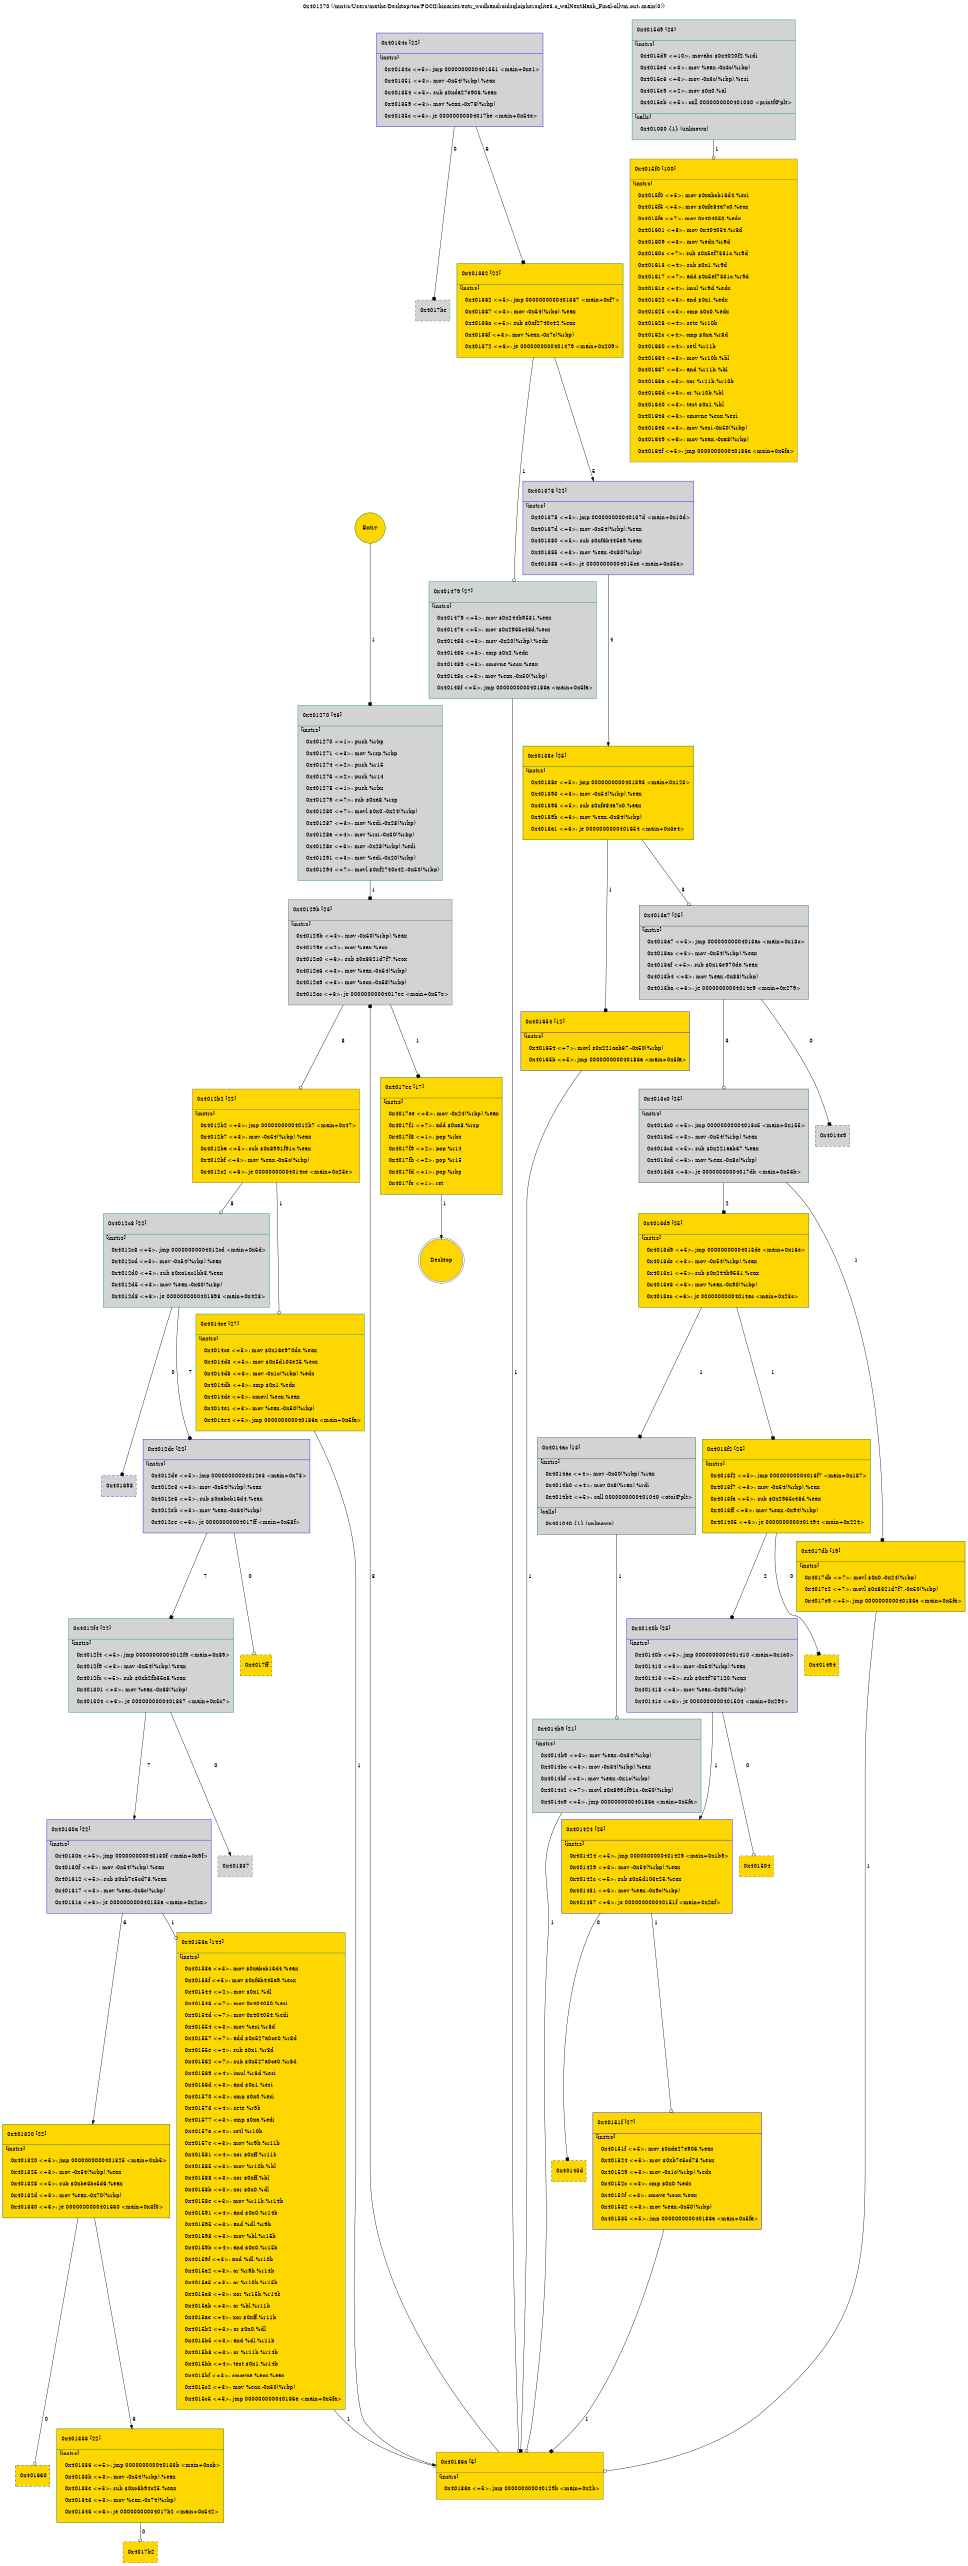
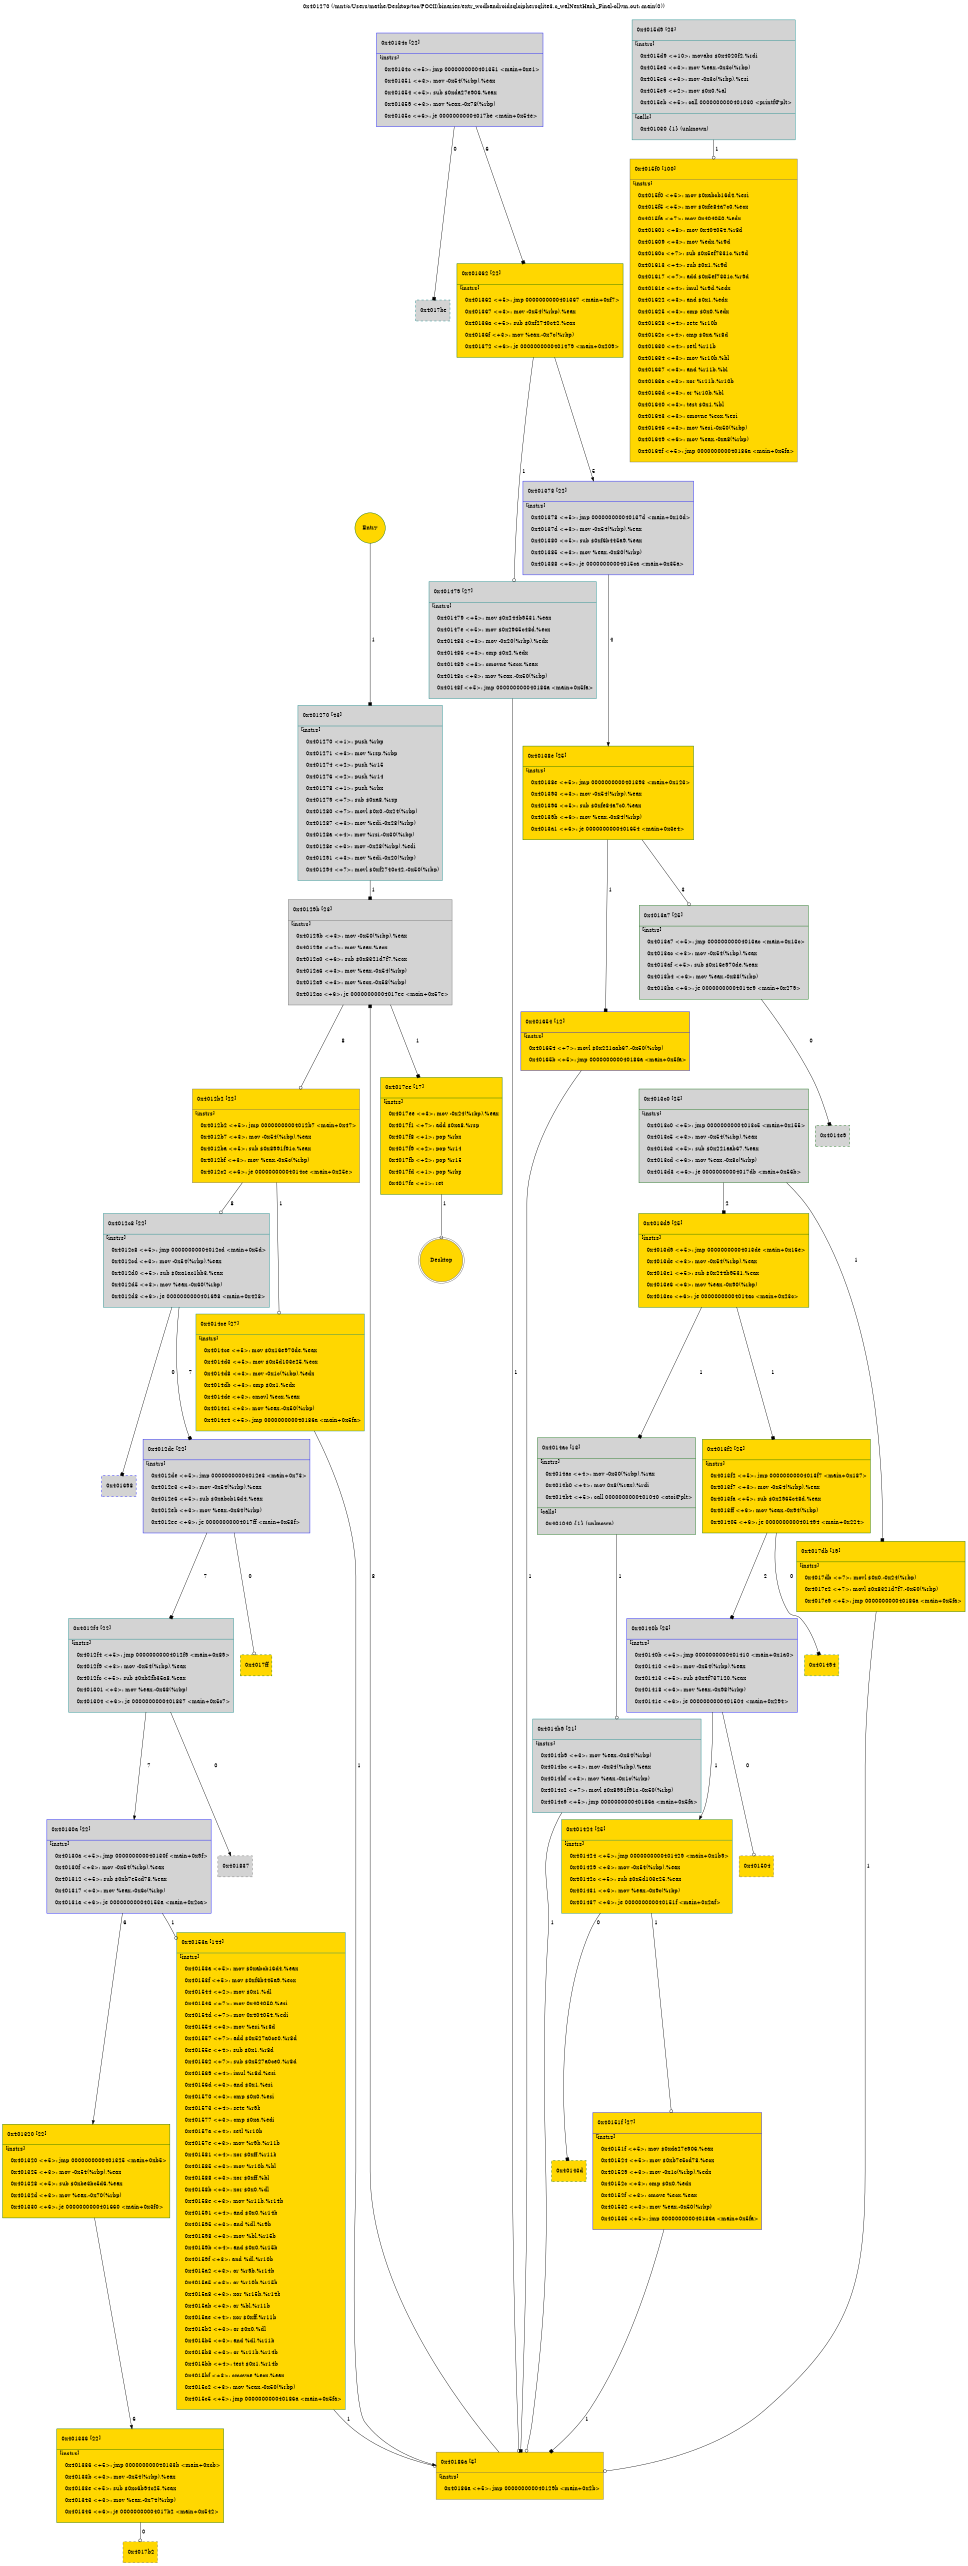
edge "0x4013a7 [25]" -> "0x4013c0 [25]": removed, label "3"
edge "0x4017ee [17]" -> "Desktop": arrowhead normal -> odot
node "0x401424 [25]": color blue -> teal
node "0x401660": removed
